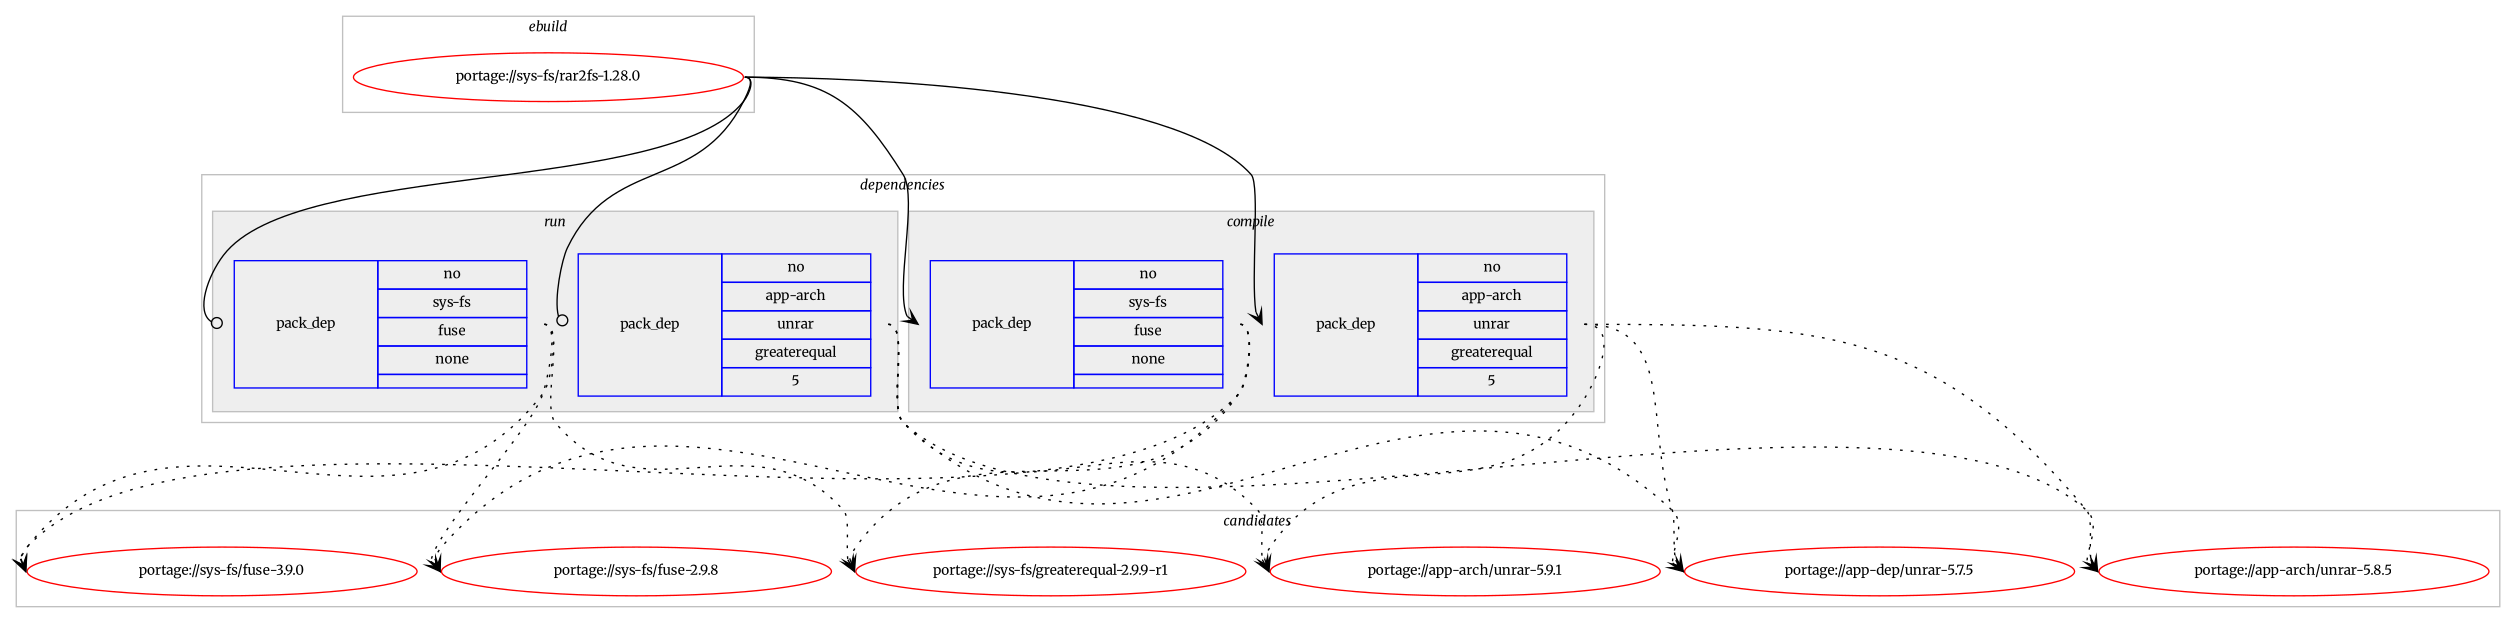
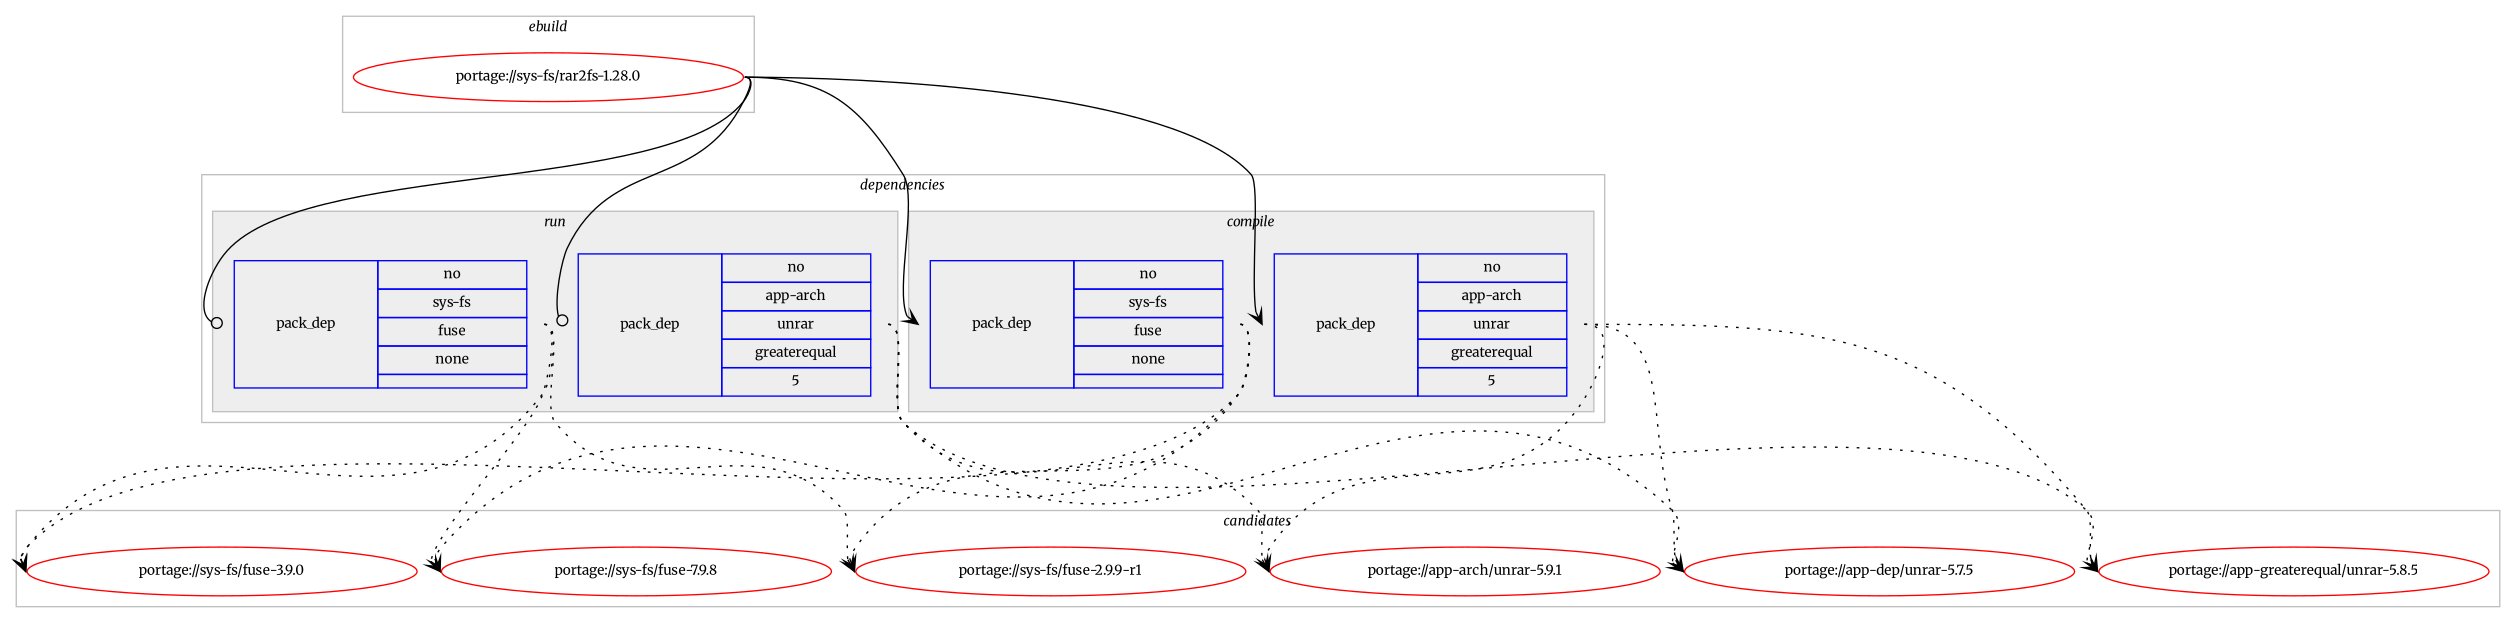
node "portage://sys-fs/fuse-2.9.8": label "portage://sys-fs/fuse-2.9.8" -> "portage://sys-fs/fuse-7.9.8"
node "portage://sys-fs/greaterequal-2.9.9-r1": label "portage://sys-fs/greaterequal-2.9.9-r1" -> "portage://sys-fs/fuse-2.9.9-r1"
node "portage://app-arch/unrar-5.8.5": label "portage://app-arch/unrar-5.8.5" -> "portage://app-greaterequal/unrar-5.8.5"
